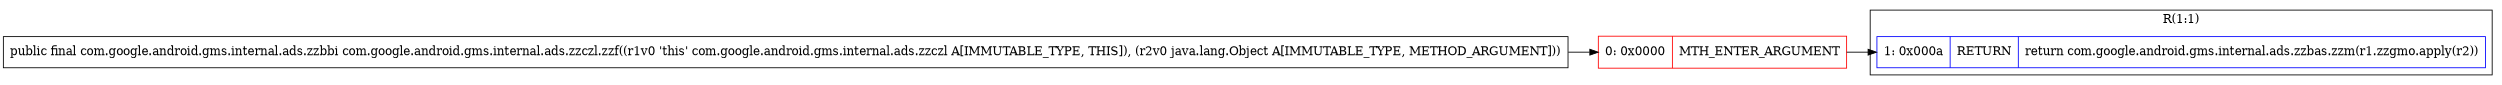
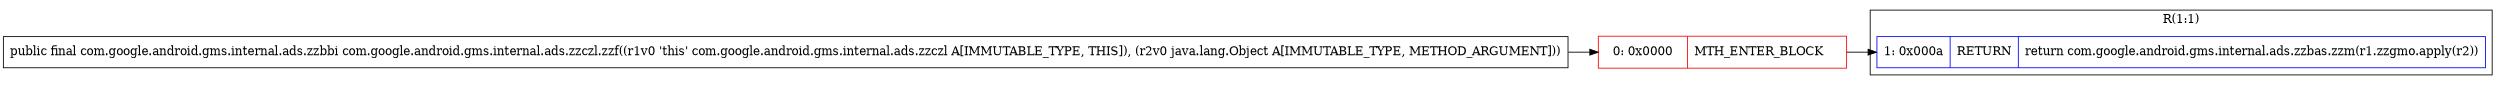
node "0: 0x0000": text "MTH_ENTER_ARGUMENT" -> "MTH_ENTER_BLOCK"
